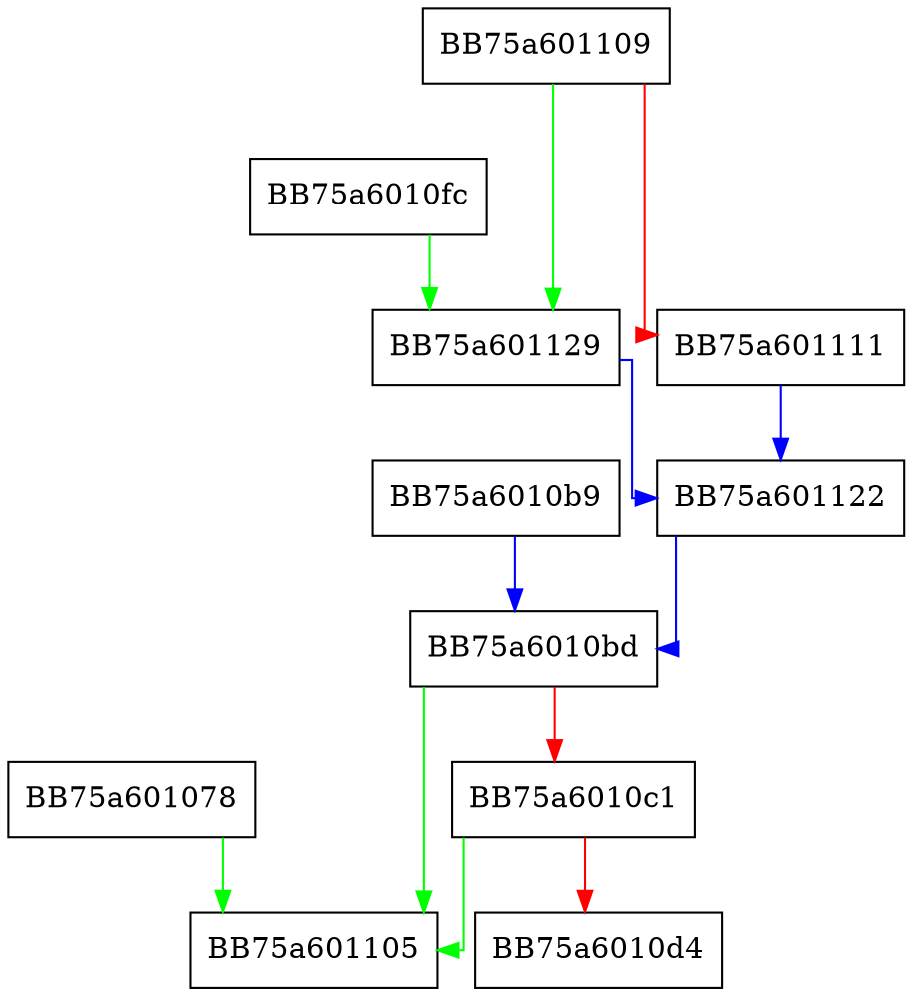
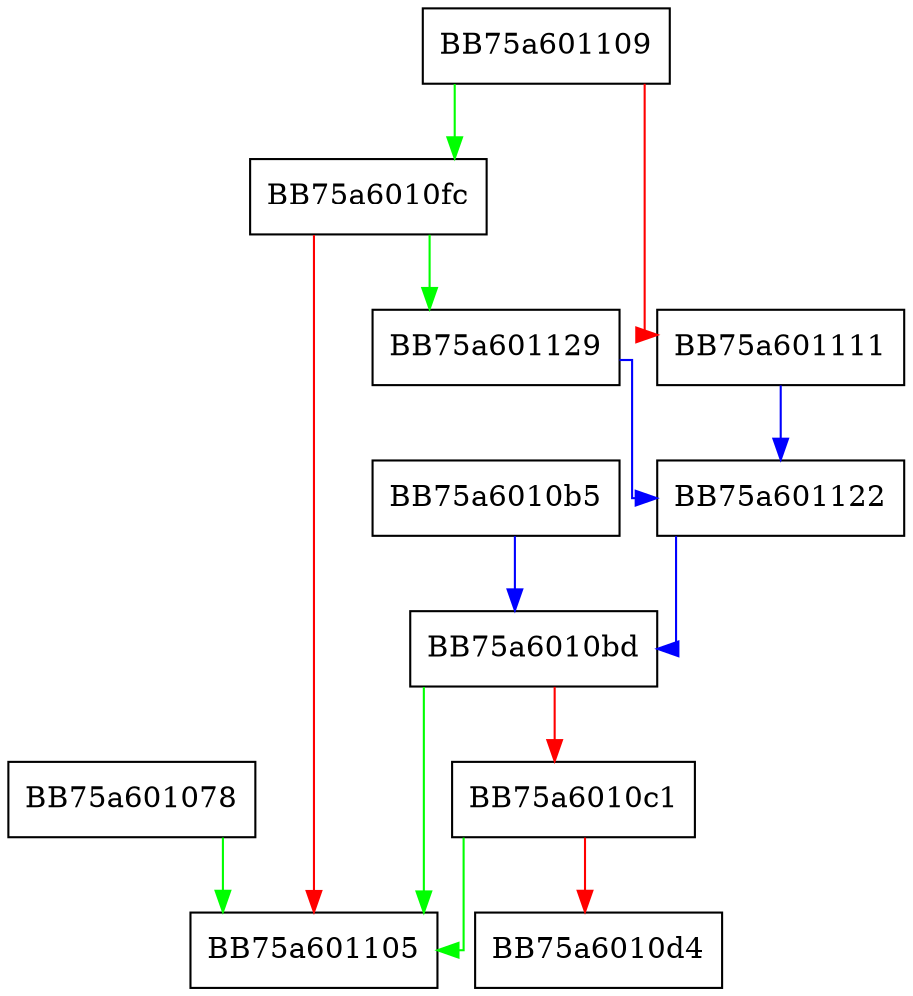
edge "BB75a601109" -> "BB75a601129": now "BB75a601109" -> "BB75a6010fc"
node "BB75a6010b9": label "BB75a6010b9" -> "BB75a6010b5"
edge "BB75a6010fc" -> "BB75a601105": added
